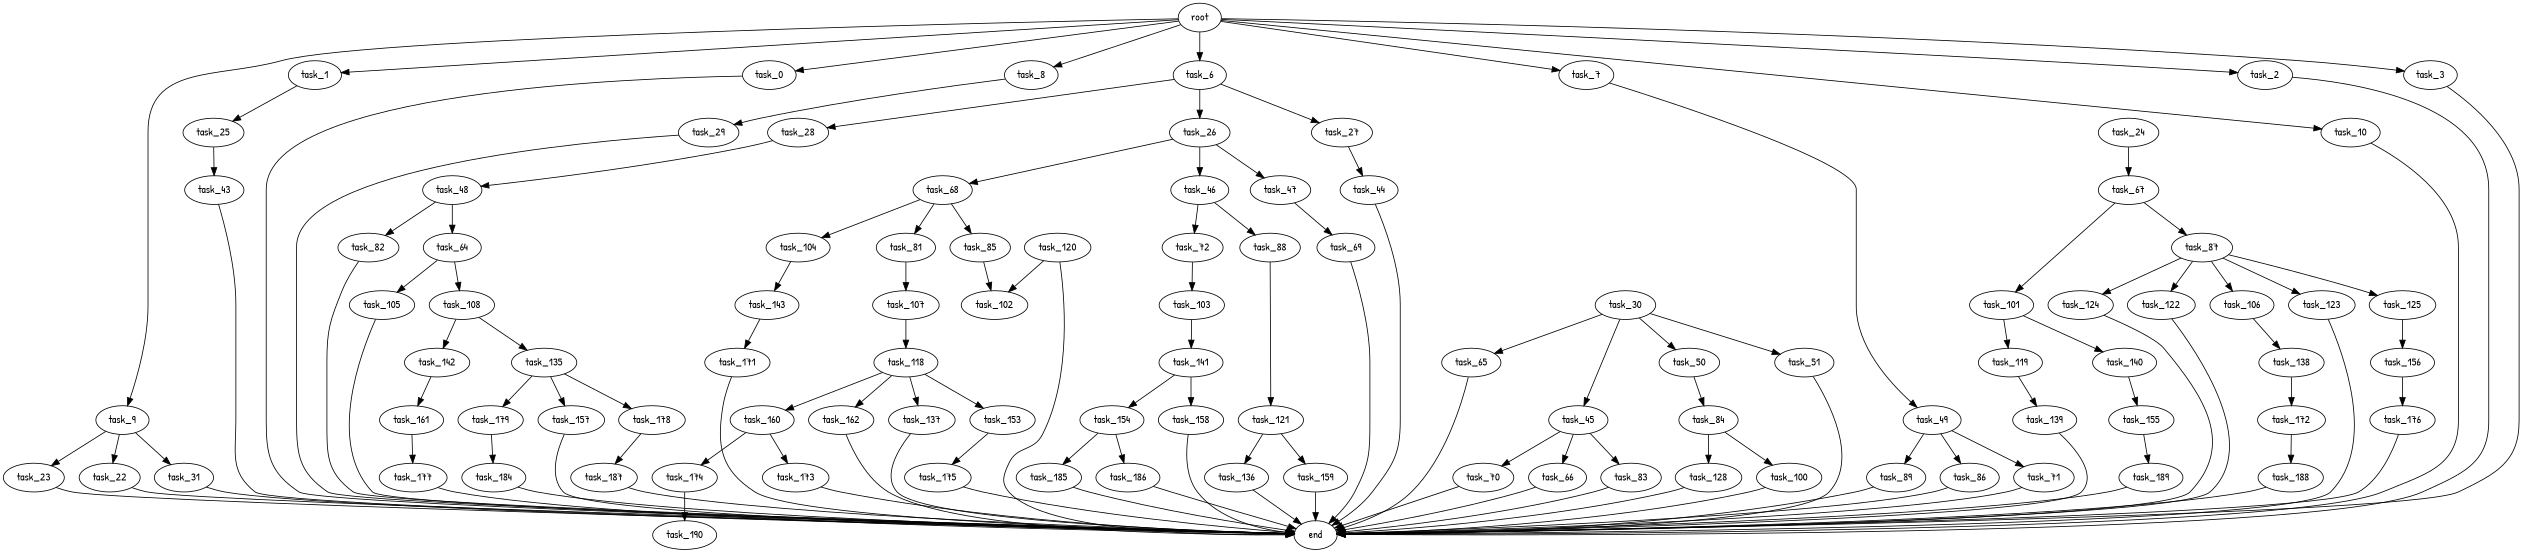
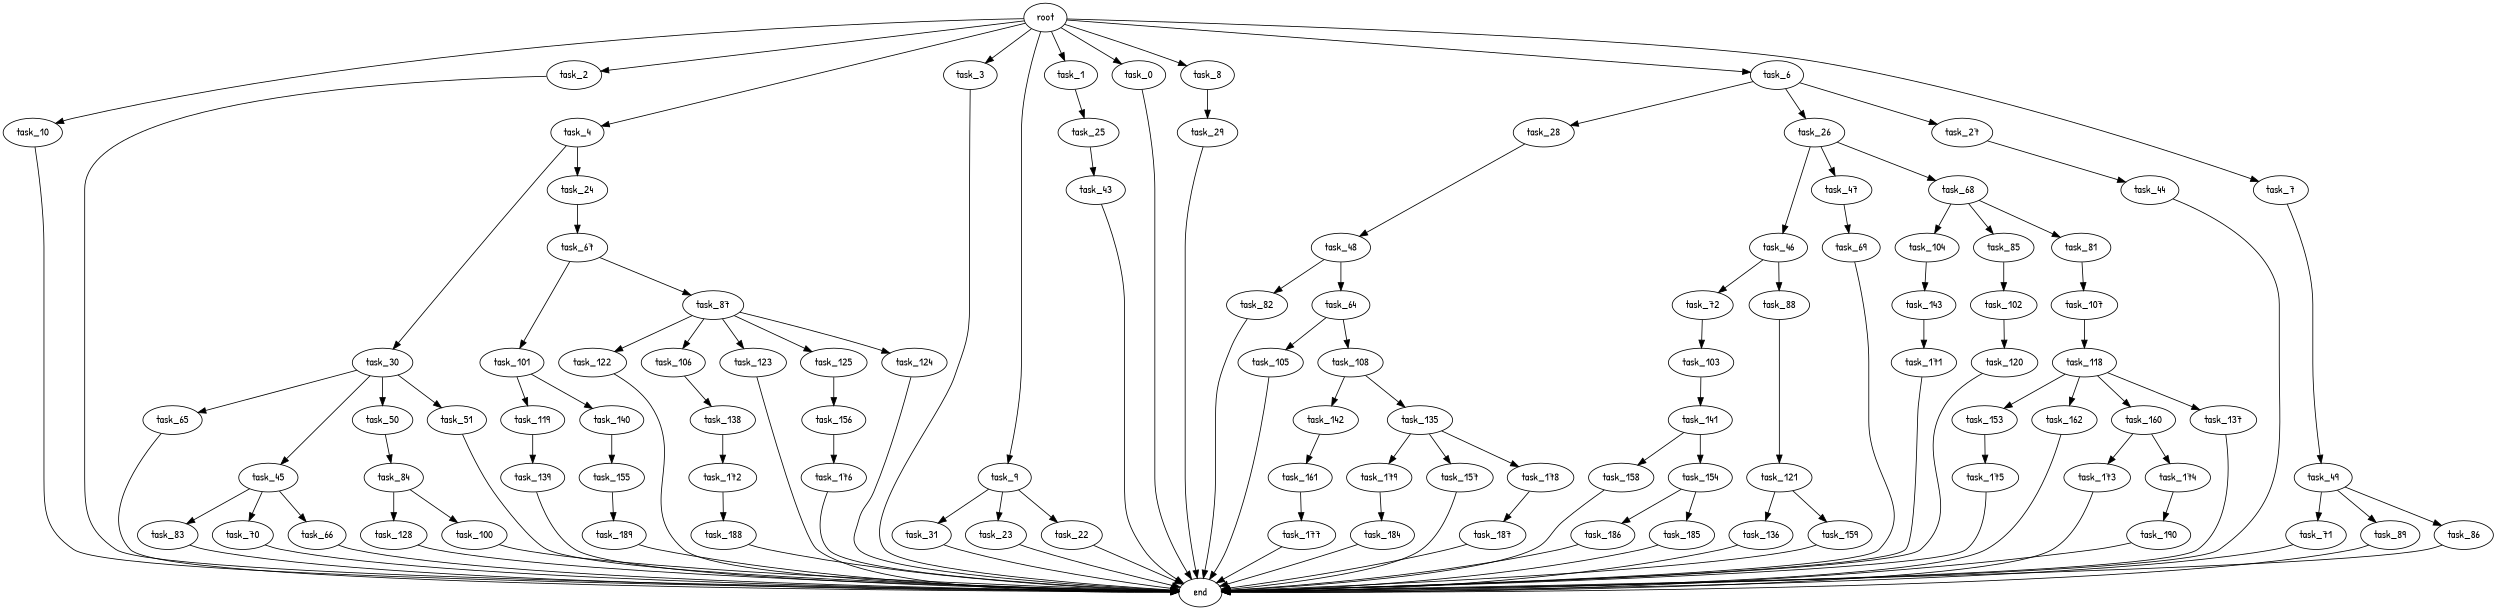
node "task_4": added
edge "task_120" -> "task_102": reversed
edge "task_190" -> "end": added
